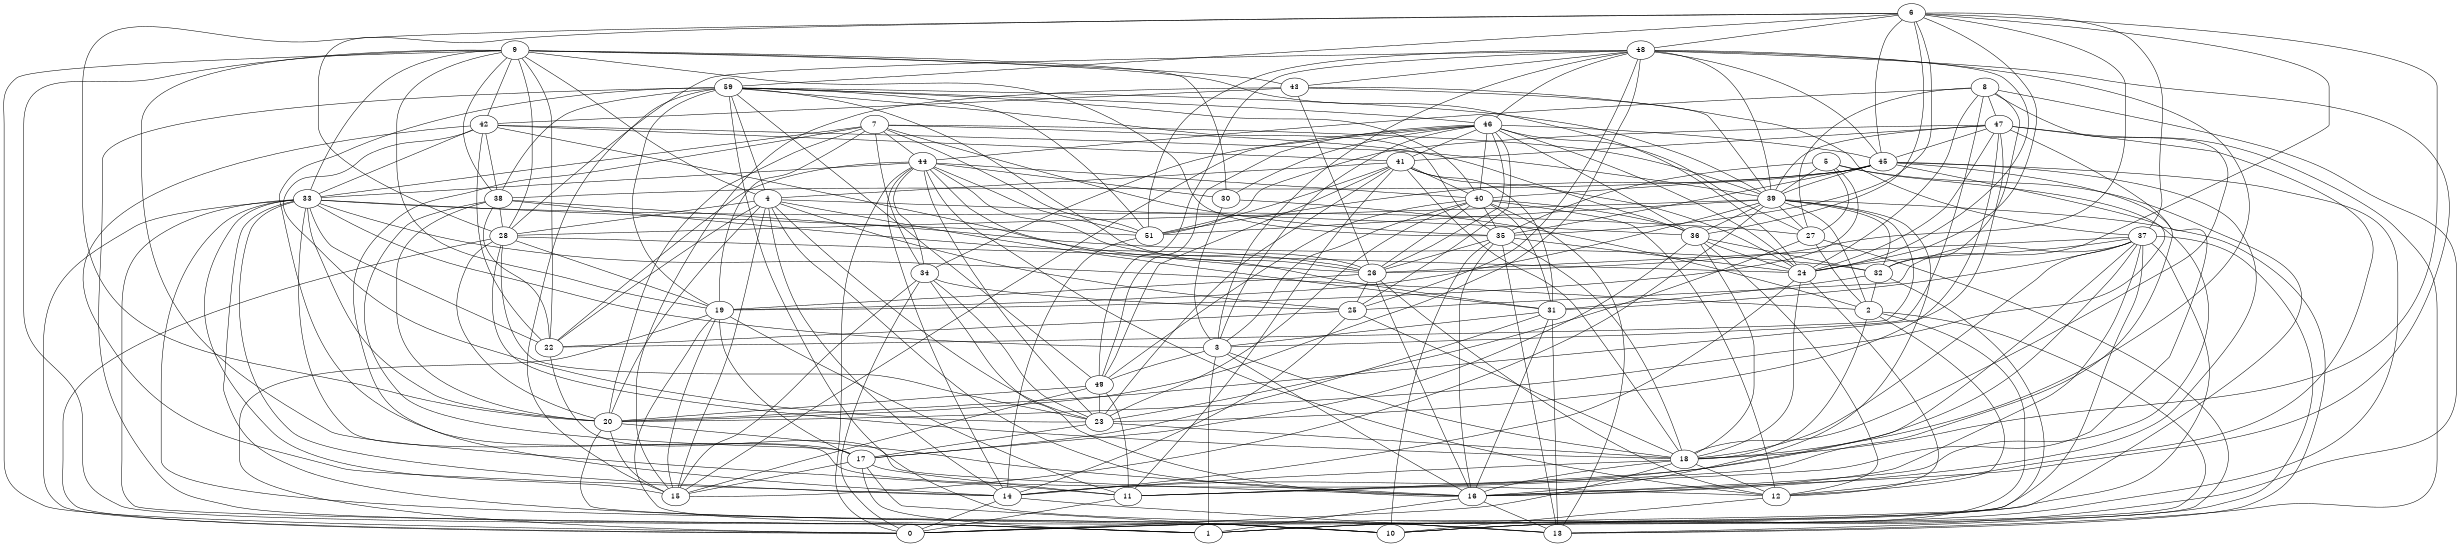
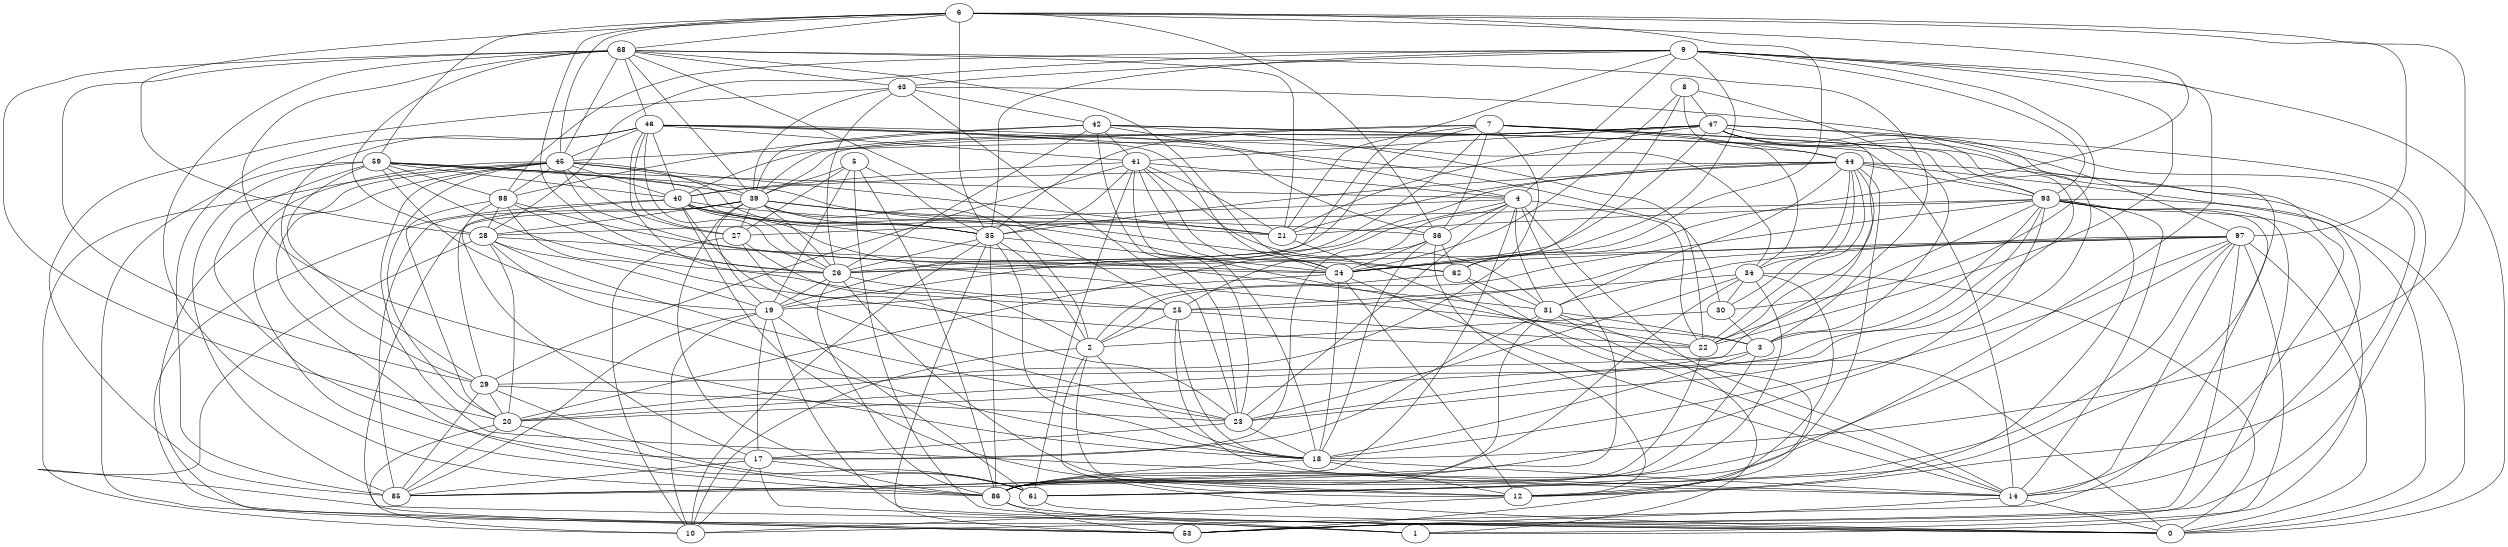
edge "6" -- "20": removed
node "48": label "48" -> "68"
edge "9" -- "42": now "4" -- "42"
edge "59" -- "46": removed
edge "8" -- "27": now "45" -- "27"
edge "47" -- "40": added
edge "47" -- "22": added
edge "44" -- "35": added
edge "46" -- "3": removed
node "33": label "33" -> "93"
node "38": label "38" -> "98"
edge "41" -- "35": added
edge "39" -- "36": now "39" -- "26"
node "51": label "51" -> "21"
node "37": label "37" -> "97"
edge "7" -- "26": added
edge "43" -- "23": added
edge "45" -- "24": added
node "32": label "32" -> "62"
edge "35" -- "2": added
edge "34" -- "30": added
edge "24" -- "19": added
edge "8" -- "18": removed
edge "25" -- "2": added
node "49": label "49" -> "29"
edge "34" -- "12": added
edge "3" -- "1": removed
edge "45" -- "14": added
edge "8" -- "10": now "45" -- "10"
edge "9" -- "1": removed
node "15": label "15" -> "85"
node "11": label "11" -> "61"
node "16": label "16" -> "86"
edge "59" -- "1": removed
edge "18" -- "0": now "31" -- "0"
node "13": label "13" -> "53"
